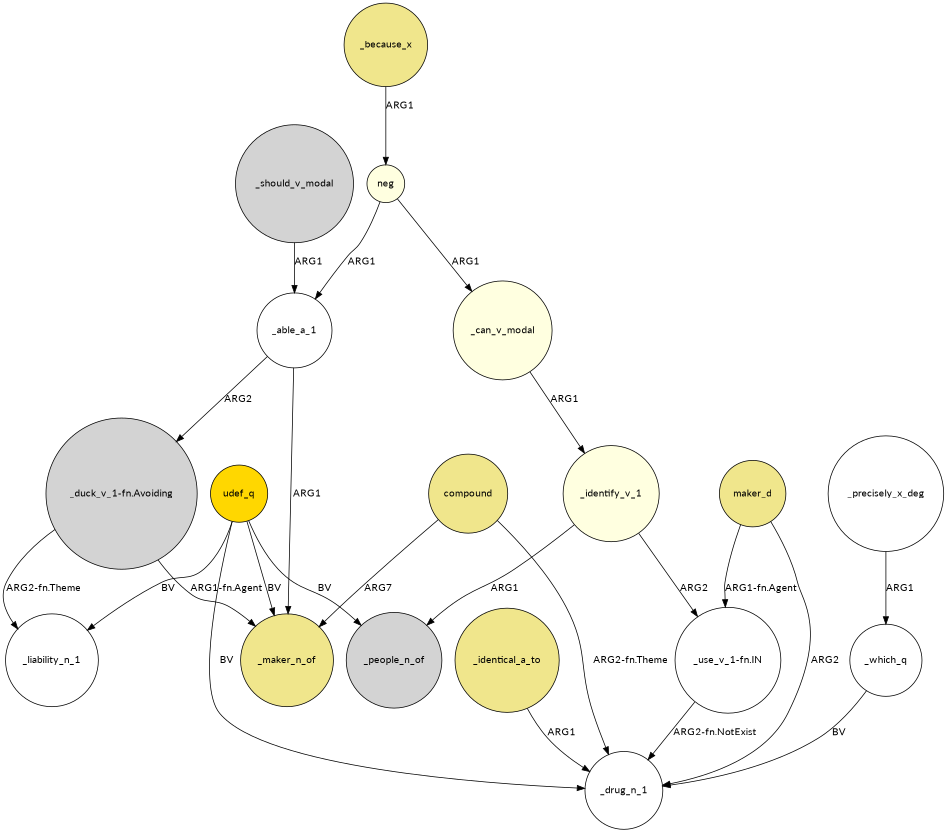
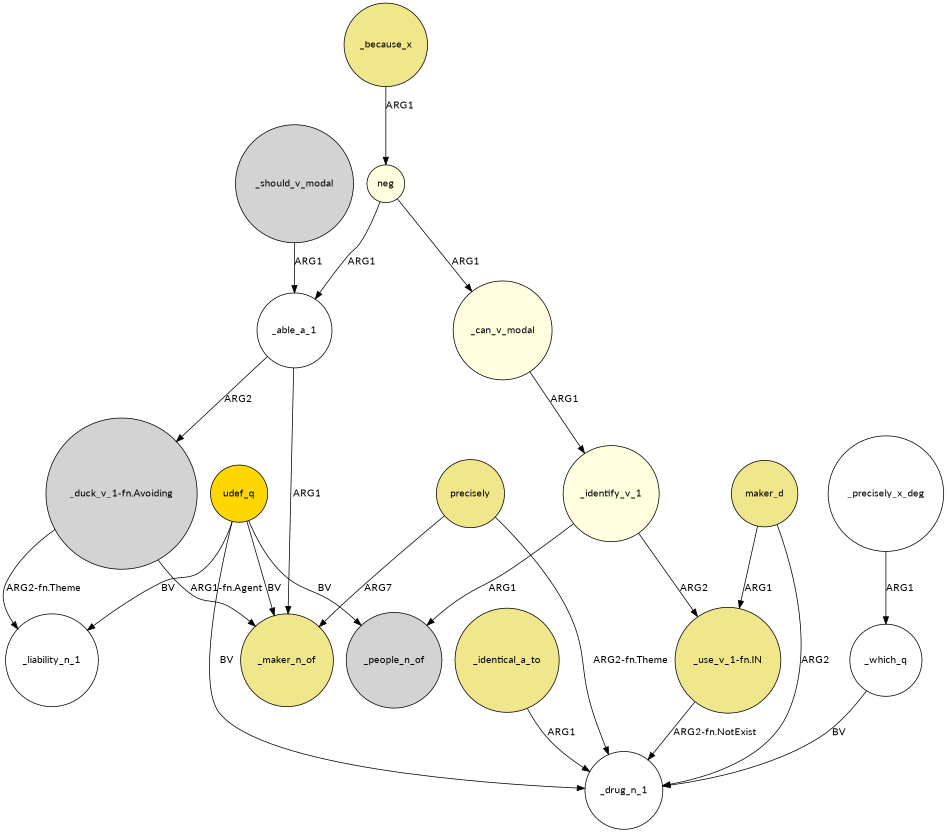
node "compound": label "compound" -> "precisely"
edge "maker_d" -> "_use_v_1-fn.IN": label "ARG1-fn.Agent" -> "ARG1"
node "_use_v_1-fn.IN": fillcolor white -> khaki
